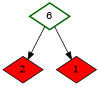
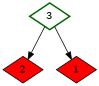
node "6": label "6" -> "3"
